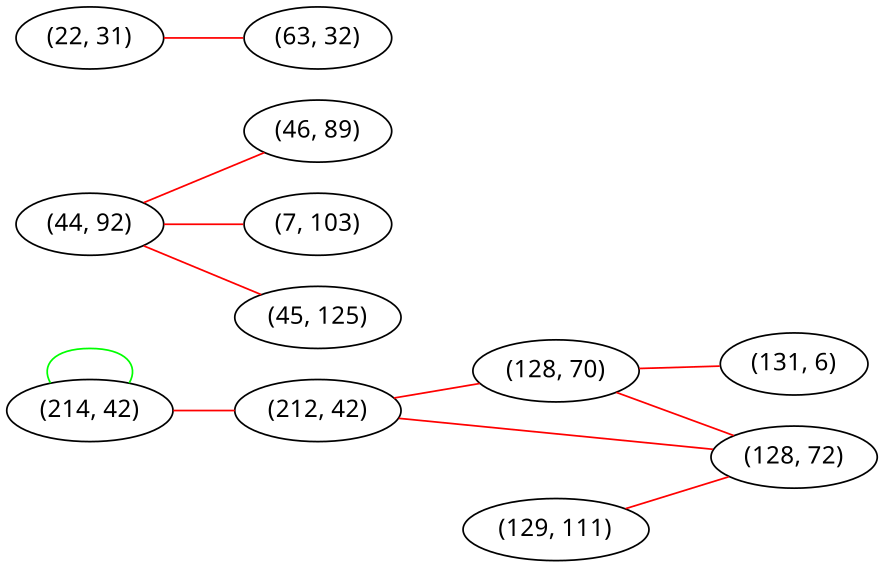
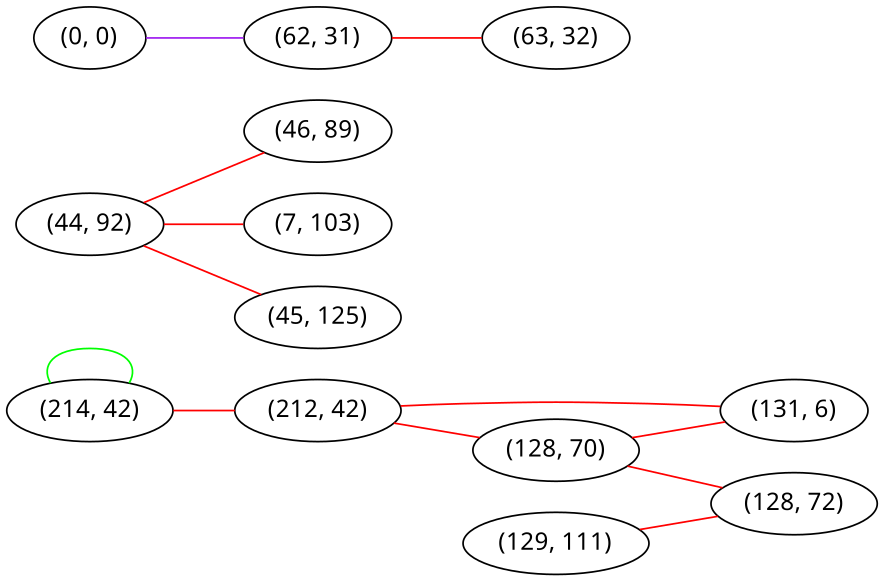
node "(22, 31)": label "(22, 31)" -> "(62, 31)"
node "(0, 0)": added
edge "(212, 42)" -- "(128, 72)": now "(212, 42)" -- "(131, 6)"
